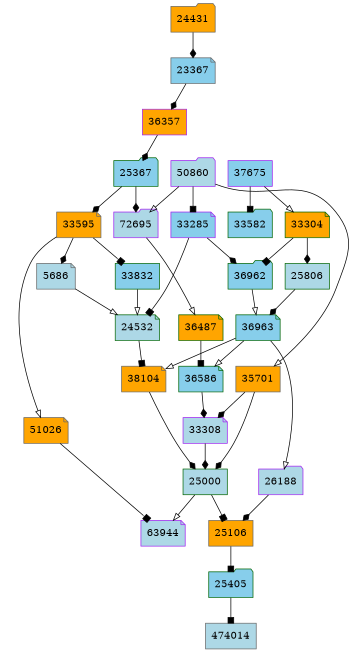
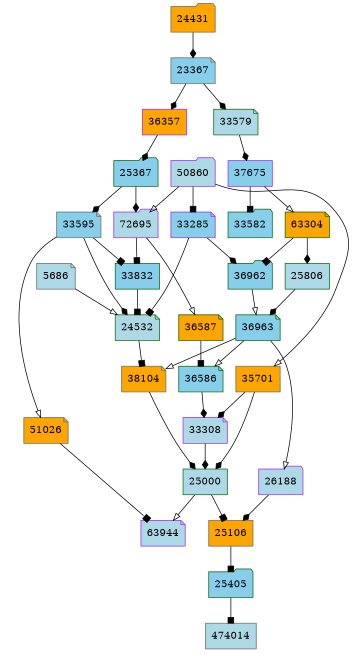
node "33579": added
node "33595": fillcolor orange -> skyblue
node "33304": label "33304" -> "63304"
edge "33595" -> "5686": now "33595" -> "24532"
edge "72695" -> "33832": added
edge "33832" -> "24532": arrowhead onormal -> box
node "36487": label "36487" -> "36587"
